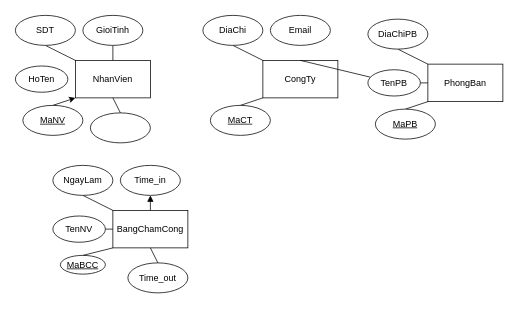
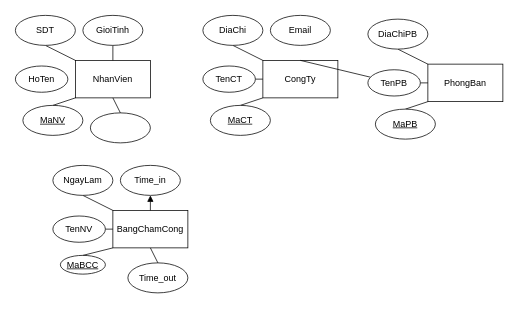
node "TenCT": added
edge "TenCT" -- "CongTy": added
edge "MaNV" -> "NhanVien": arrowhead classic -> none
